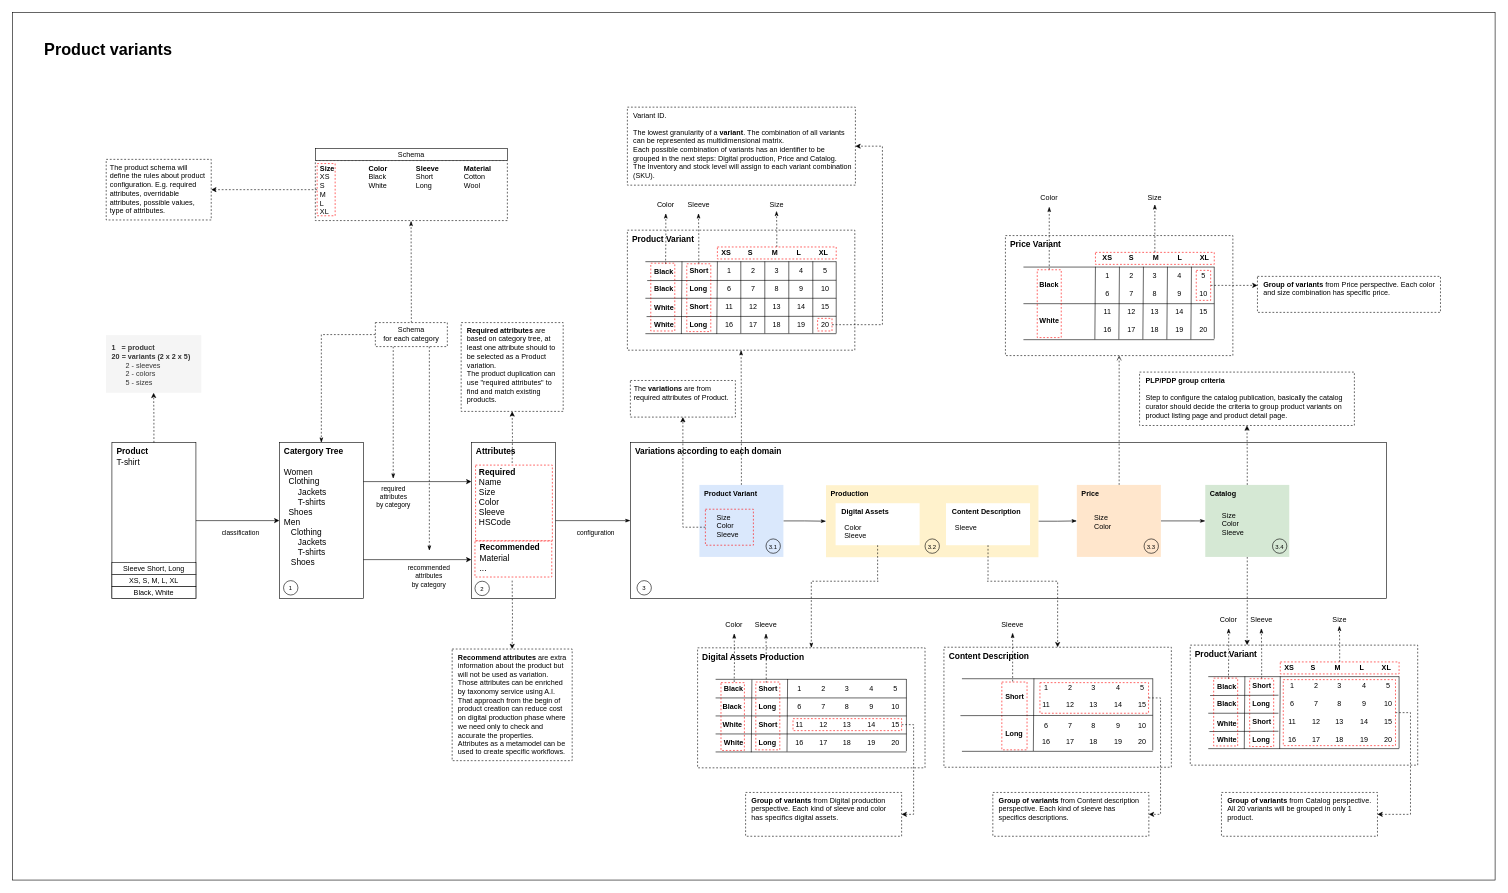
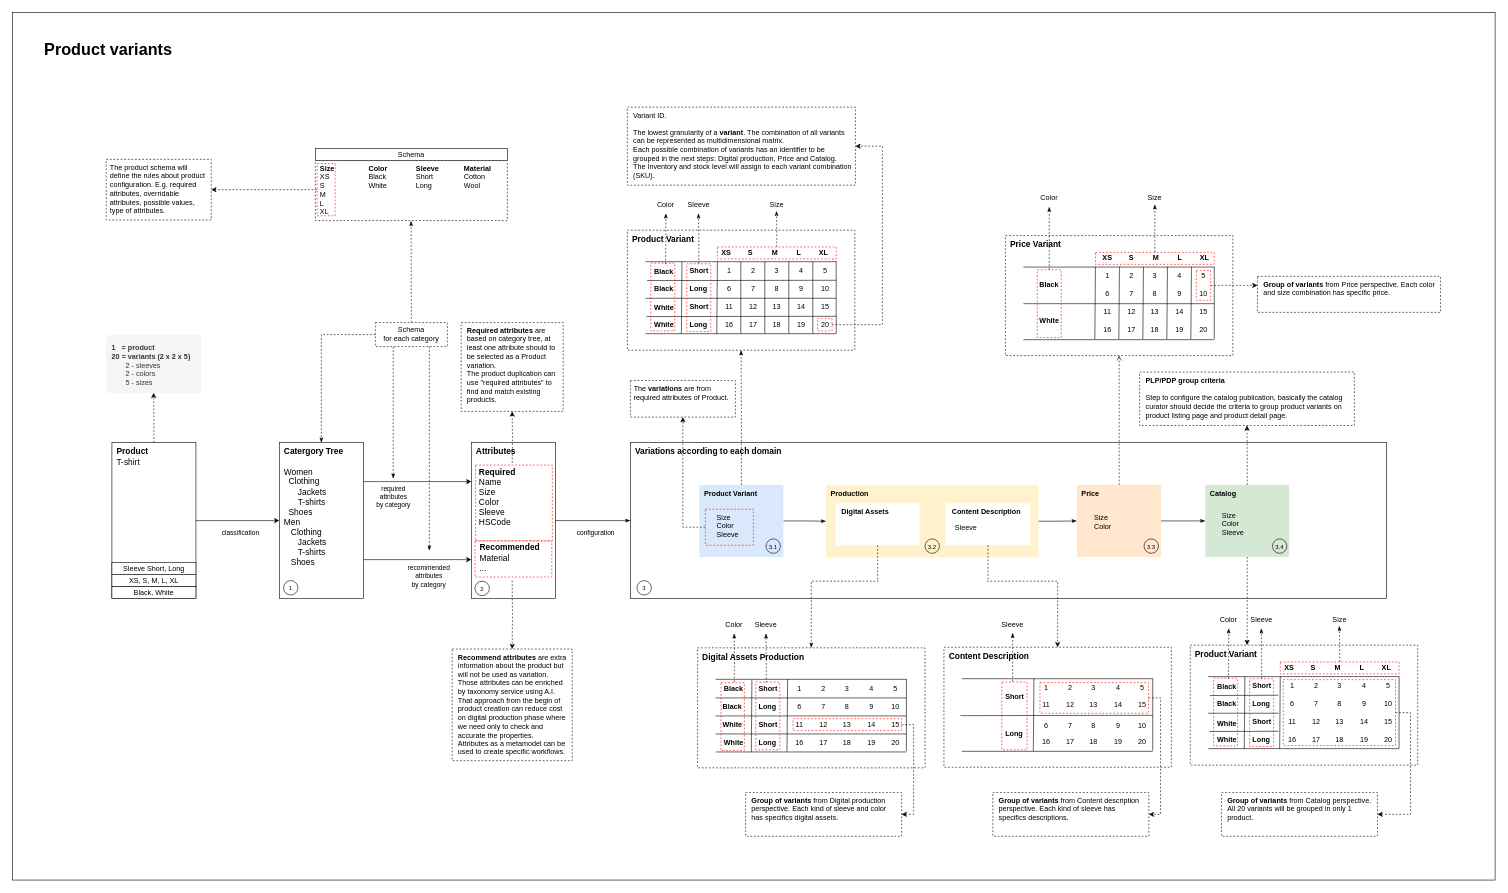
node "Color Sleeve": removed
